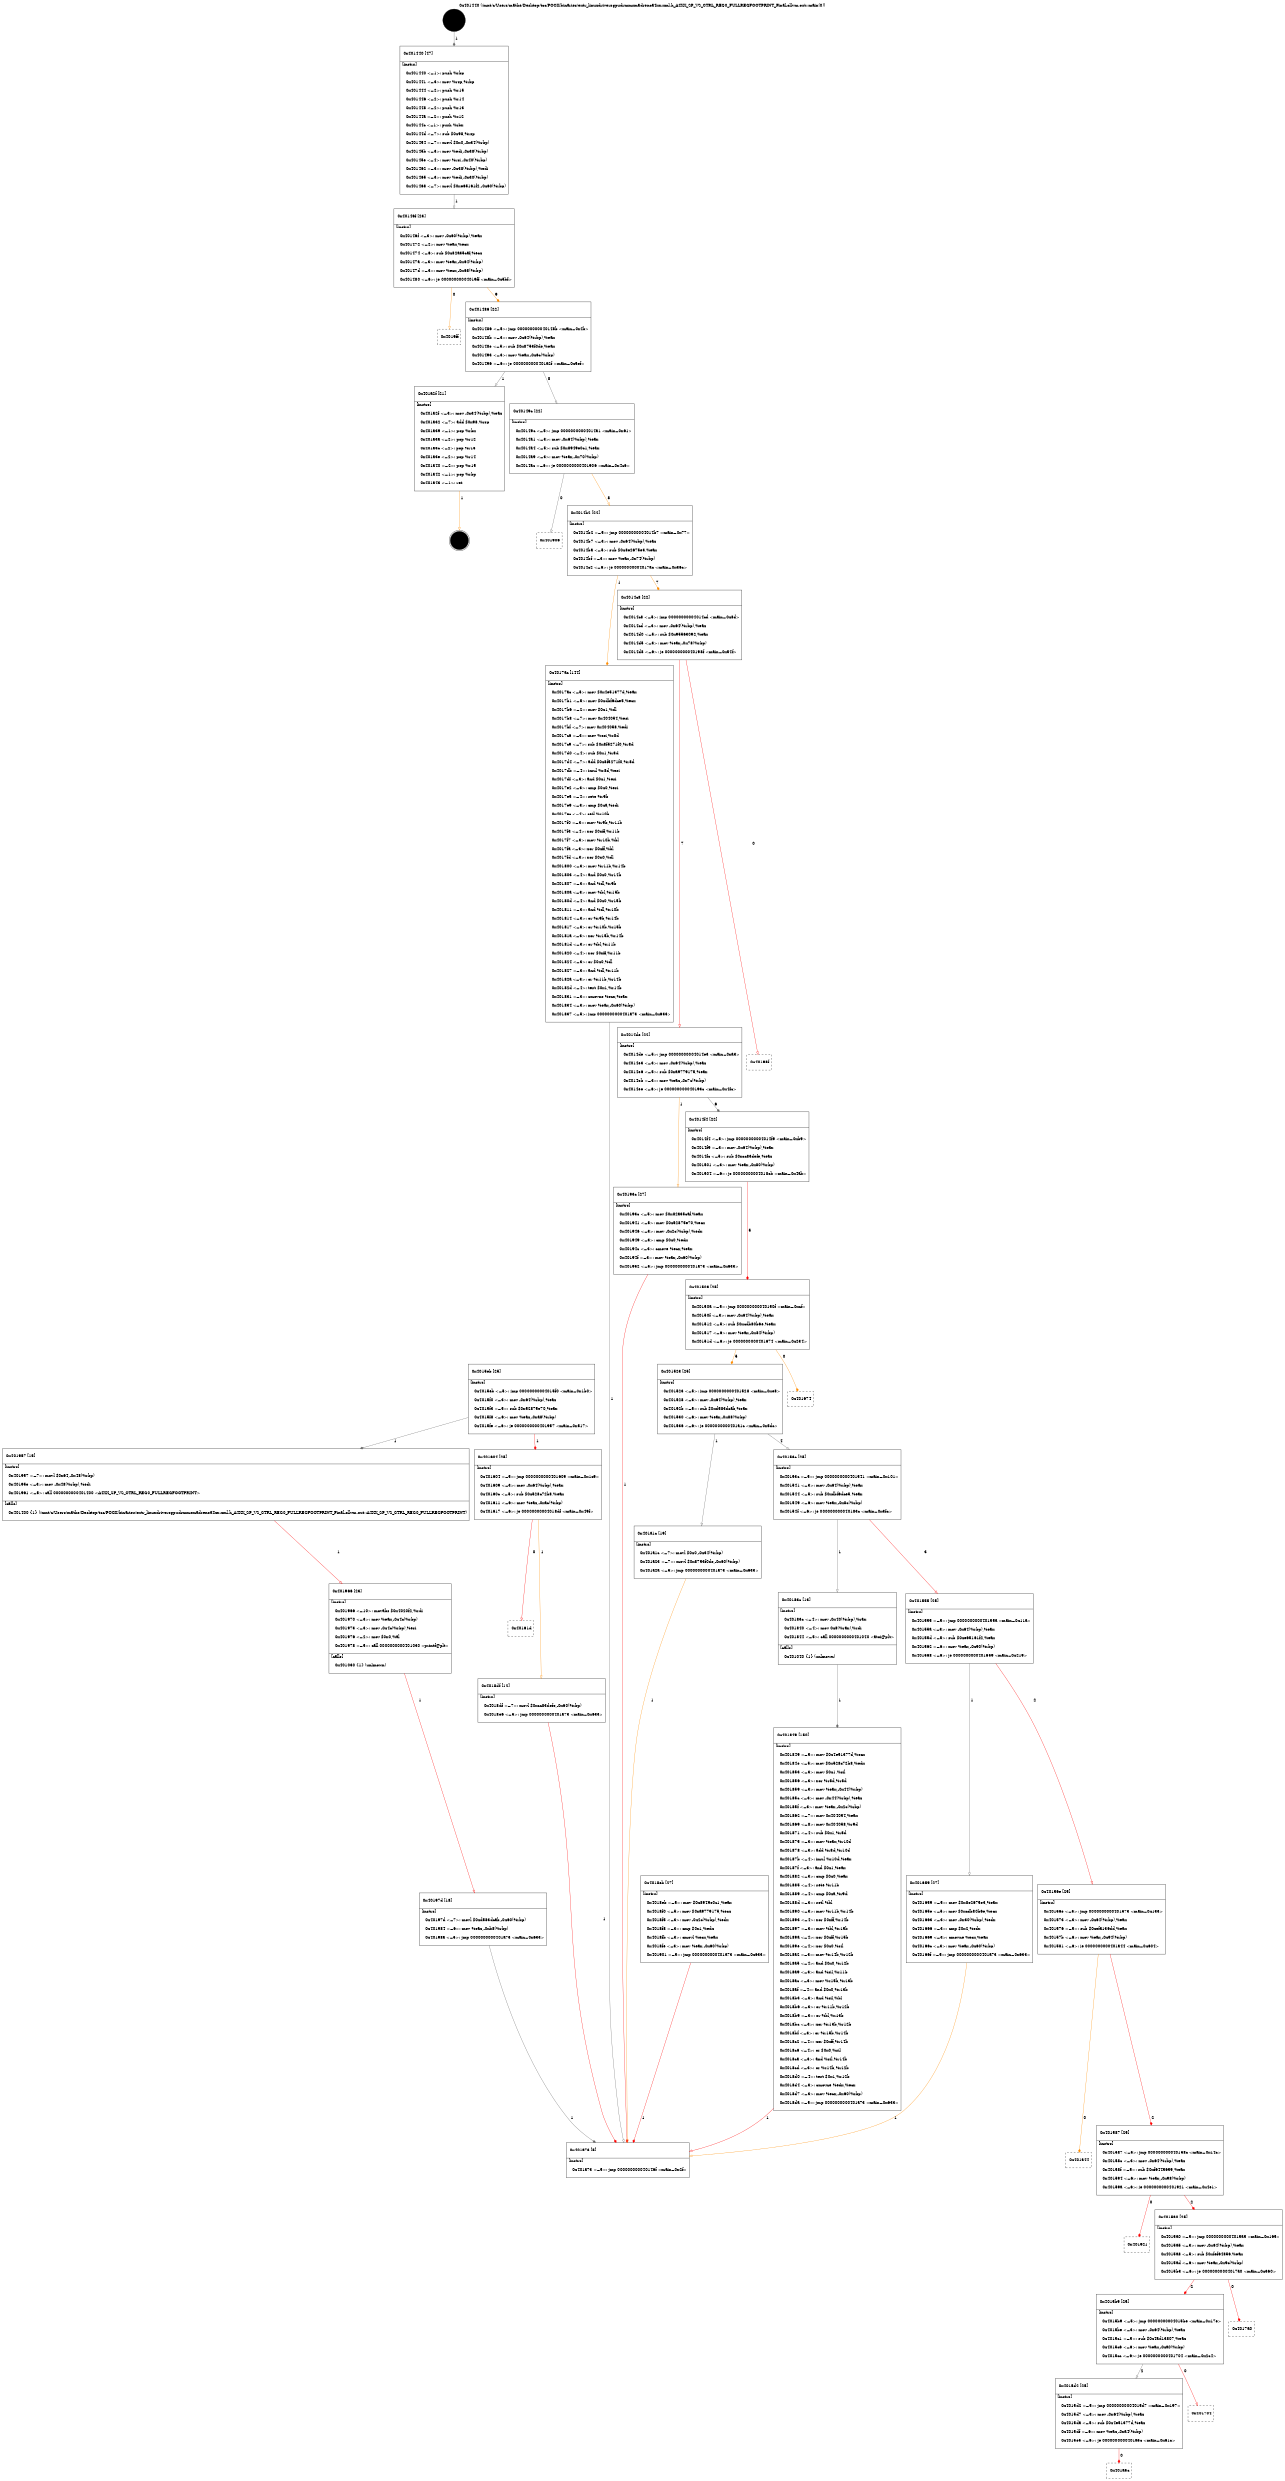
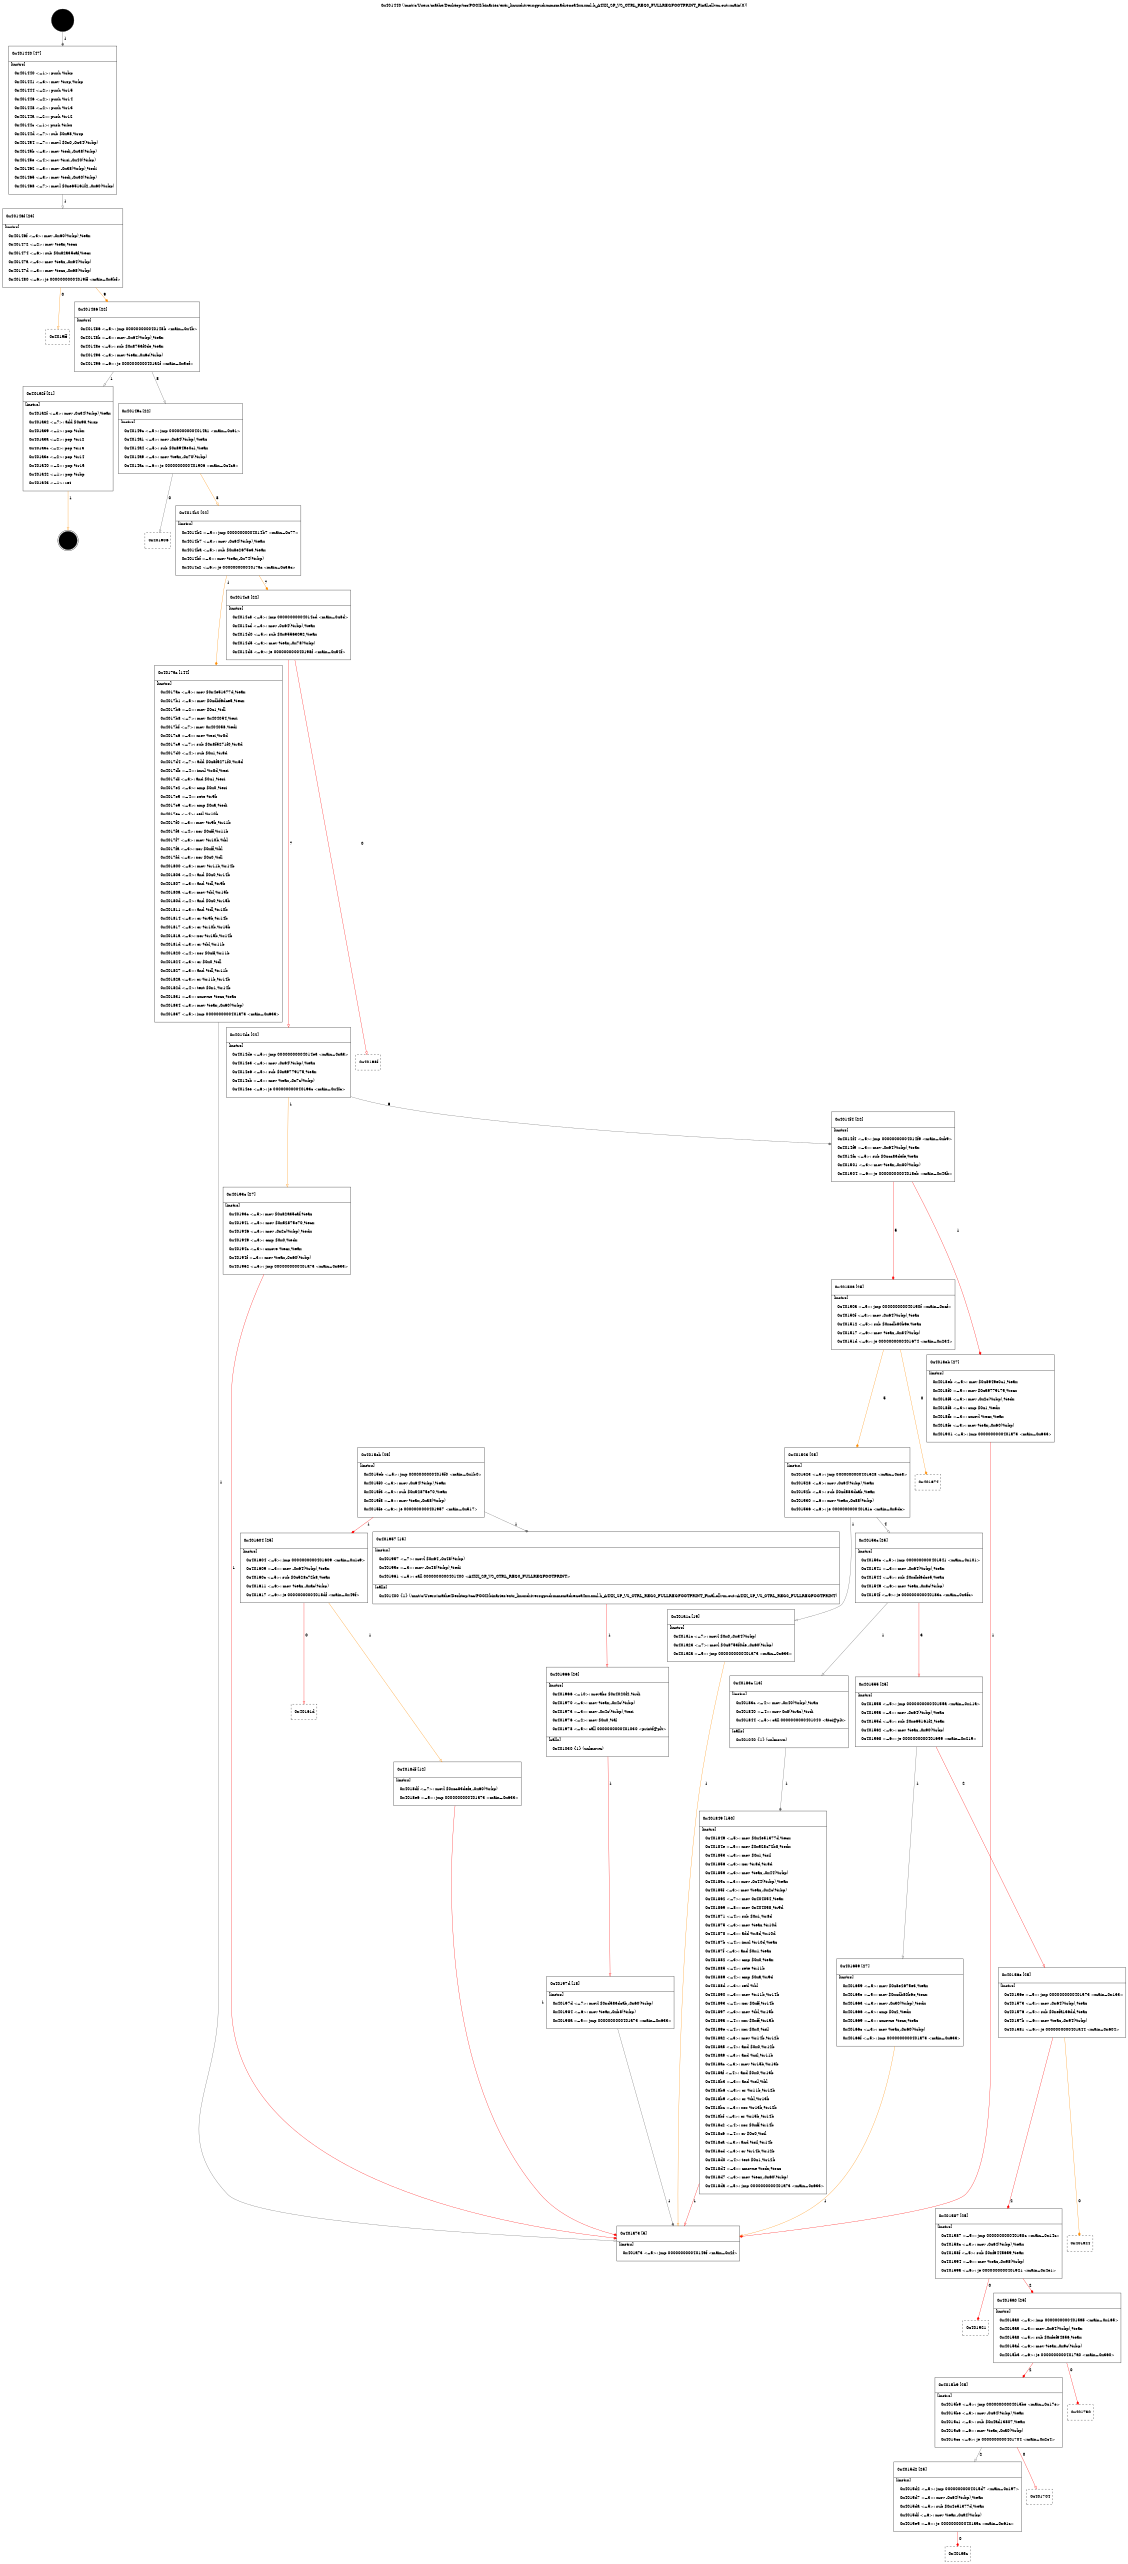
edge "0x4014f4 [22]" -> "0x4018eb [27]": added, label "1"
